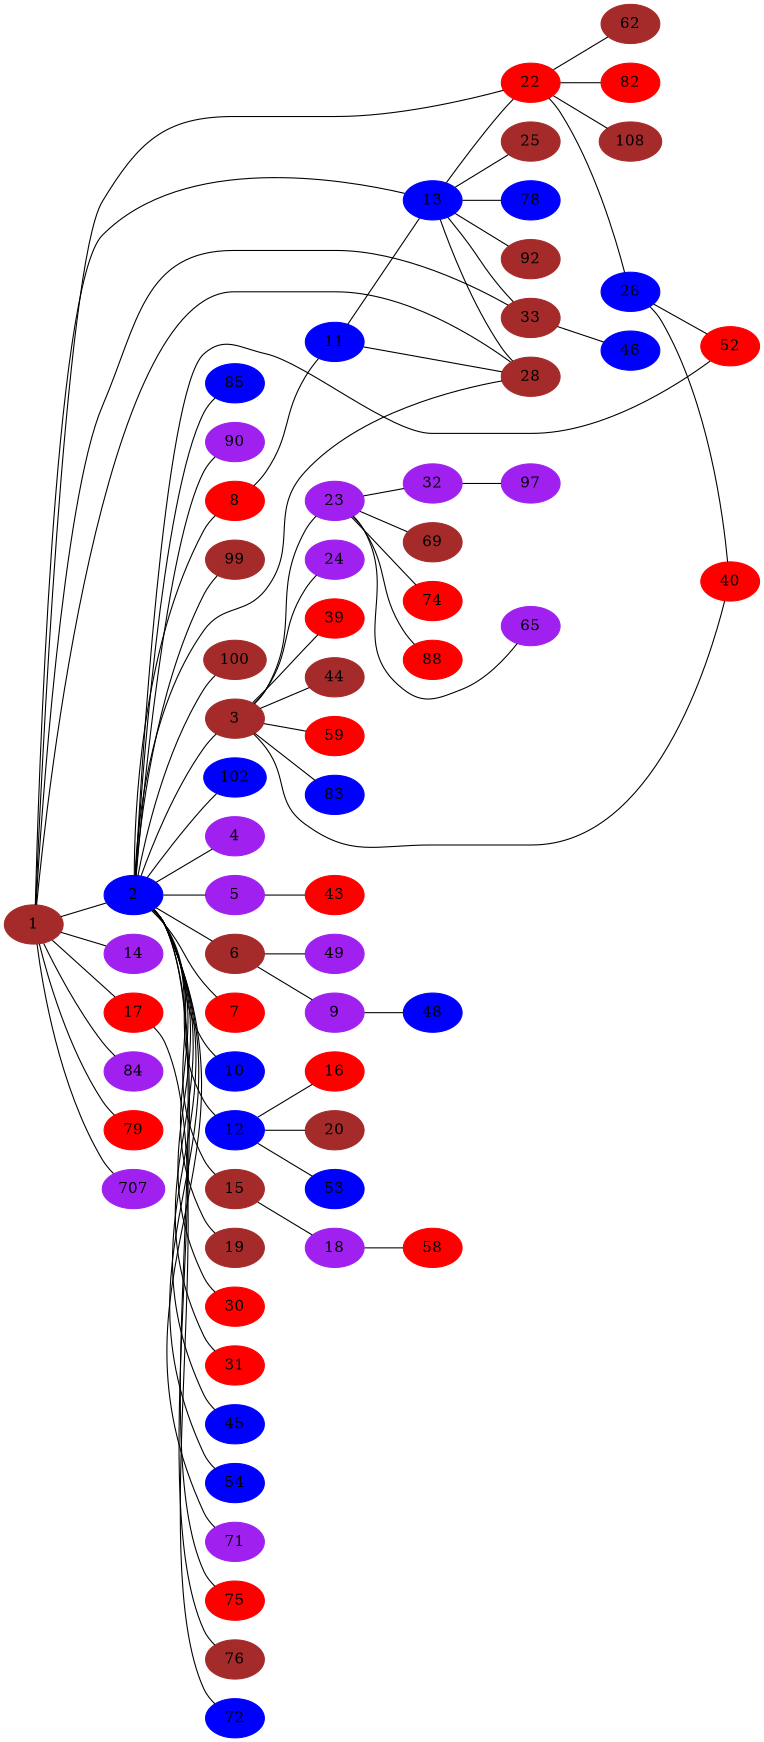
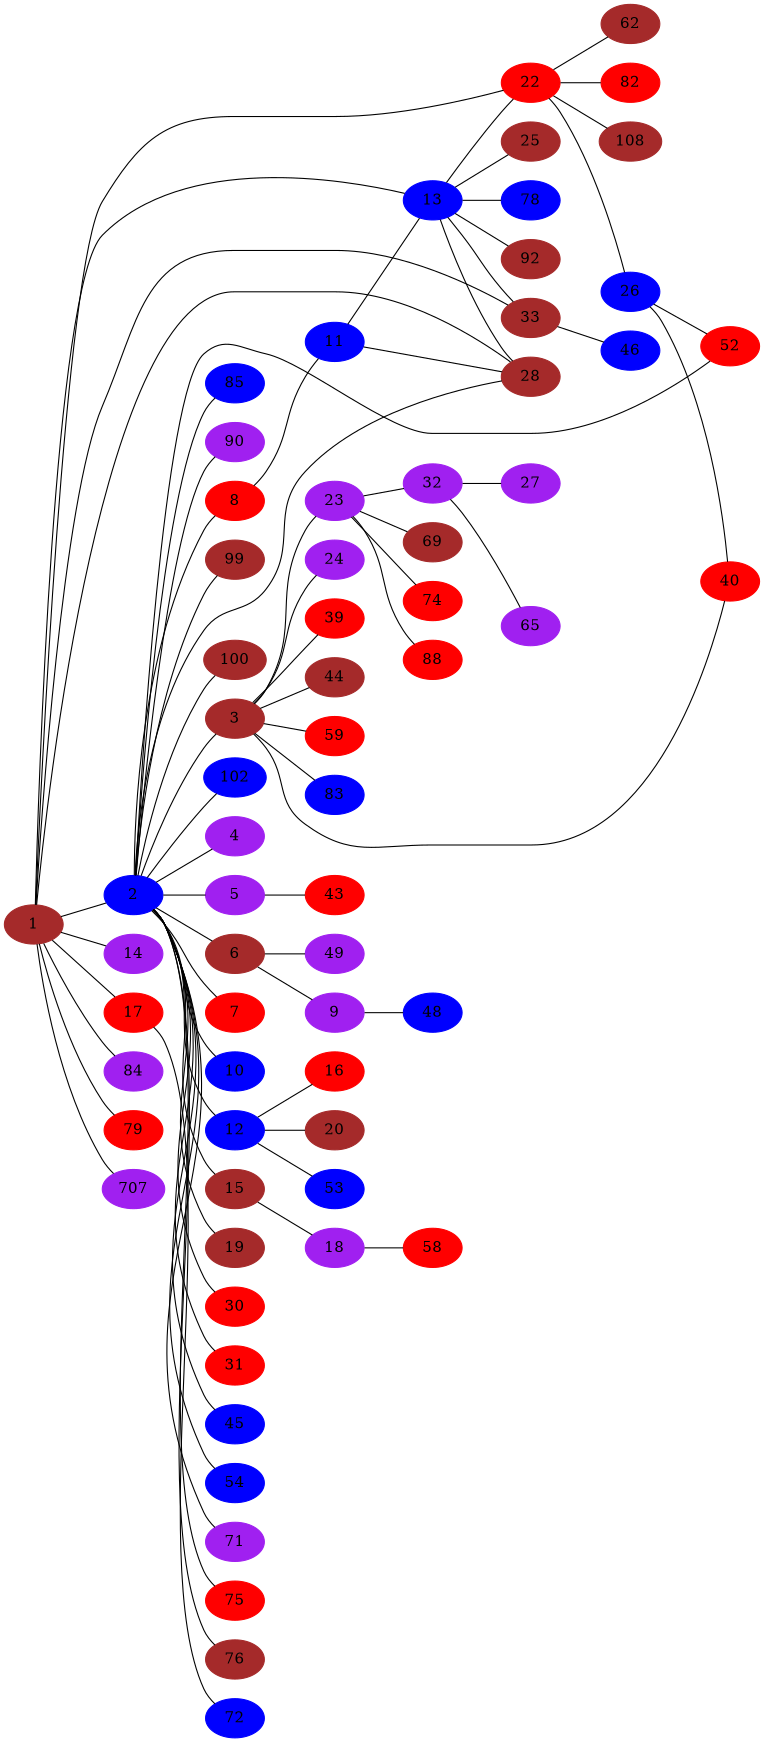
node "97": label "97" -> "27"
edge "23" -- "65": now "32" -- "65"
